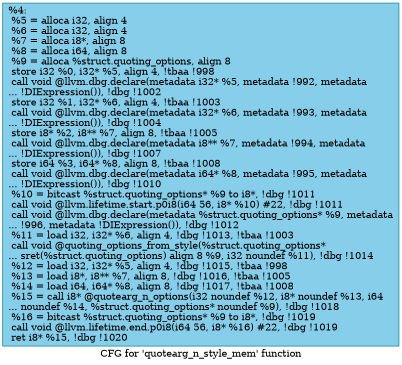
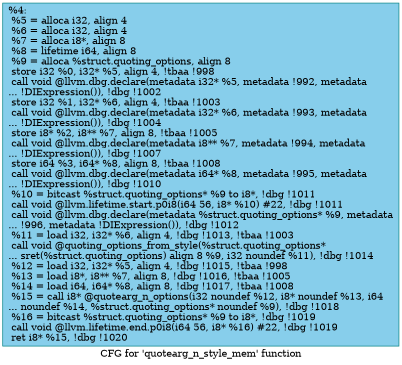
node "%4:": text "%8 = alloca i64, align 8" -> "%8 = lifetime i64, align 8"
